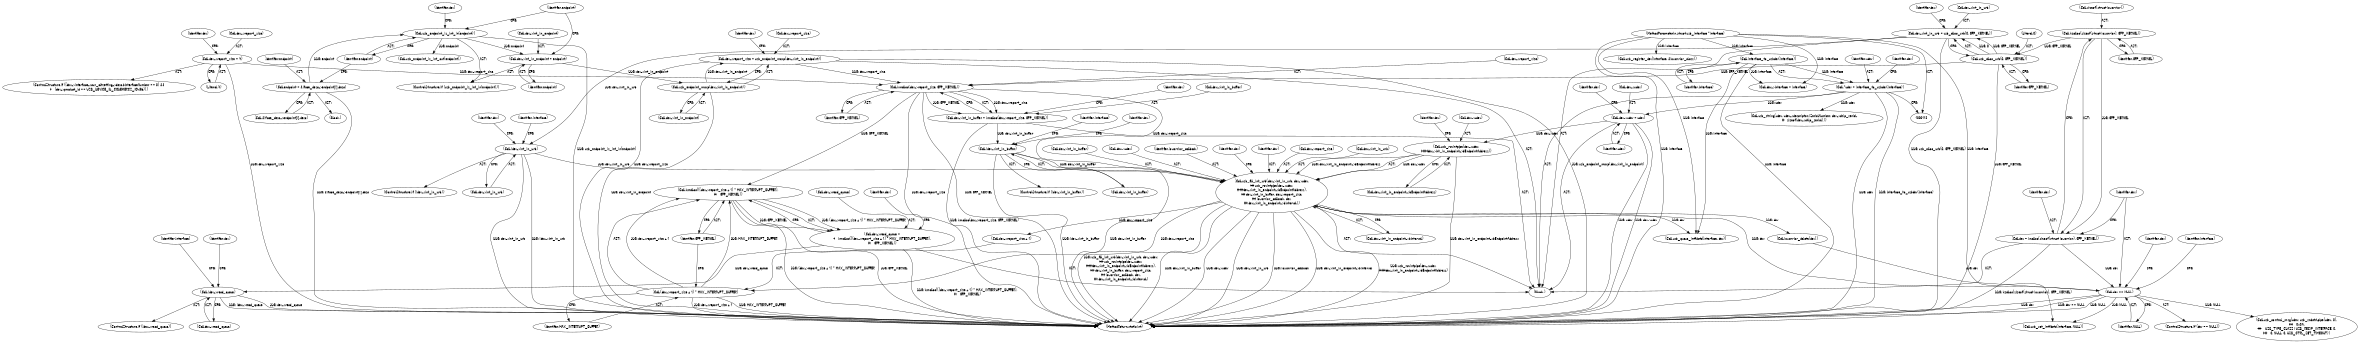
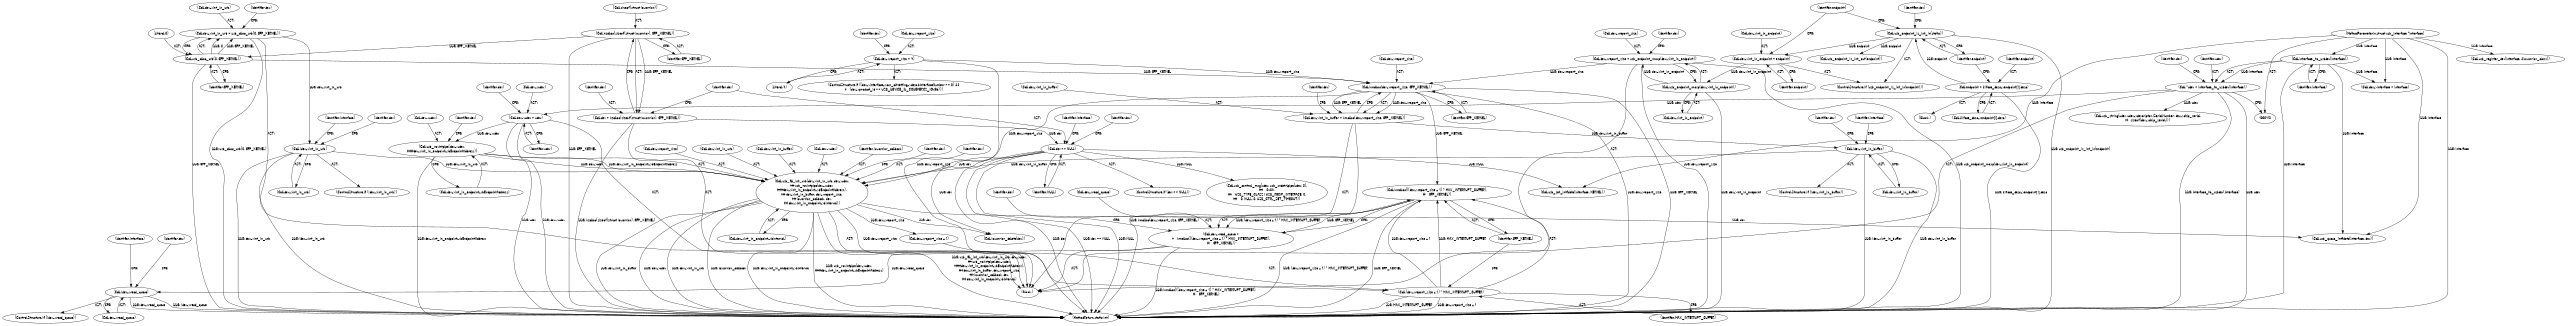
node "(Call,usb_endpoint_is_int_in(endpoint))": label "(Call,usb_endpoint_is_int_in(endpoint))" -> "(Call,usb_endpoint_is_int_in(static))"
edge "(Call,iowarrior_delete(dev))" -> "(Call,dev == NULL)": reversed
edge "(Call,kzalloc(sizeof(struct iowarrior), GFP_KERNEL))" -> "(MethodReturn,static int)": added, label "DDG: GFP_KERNEL"
node "(Call,usb_set_intfdata(interface, NULL))": label "(Call,usb_set_intfdata(interface, NULL))" -> "(Call,usb_set_intfdata(interface, KERNEL))"
